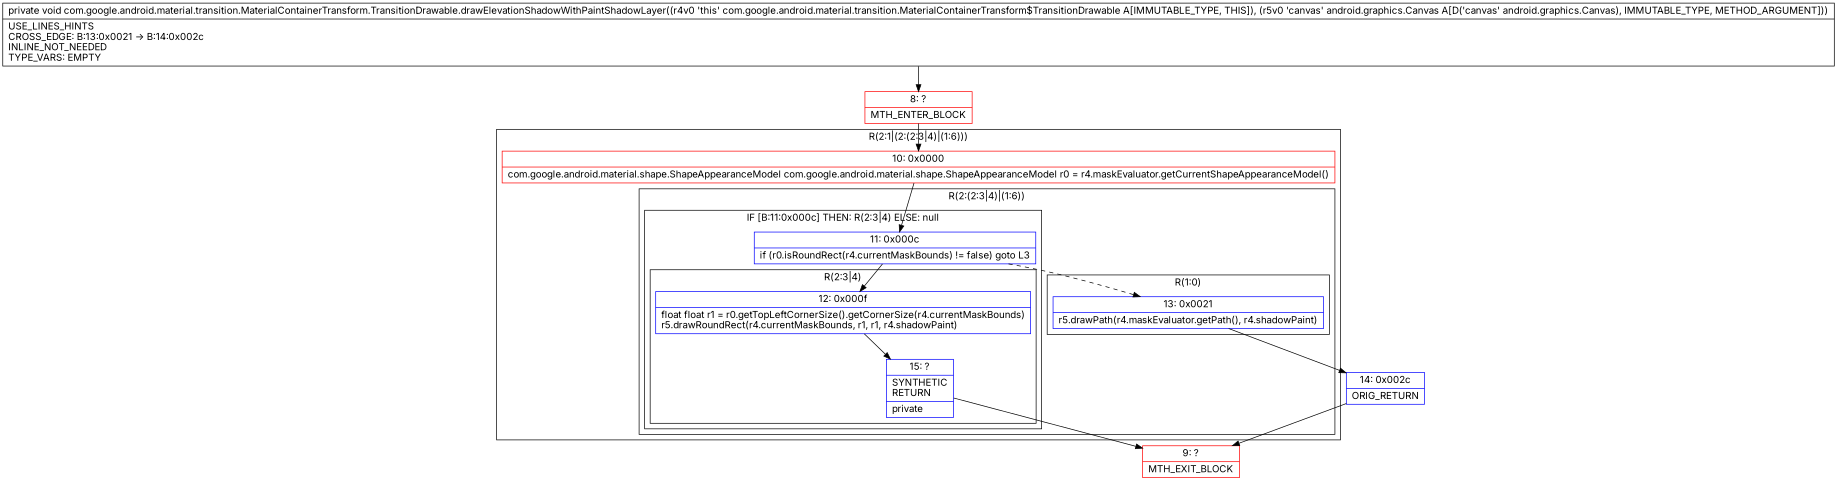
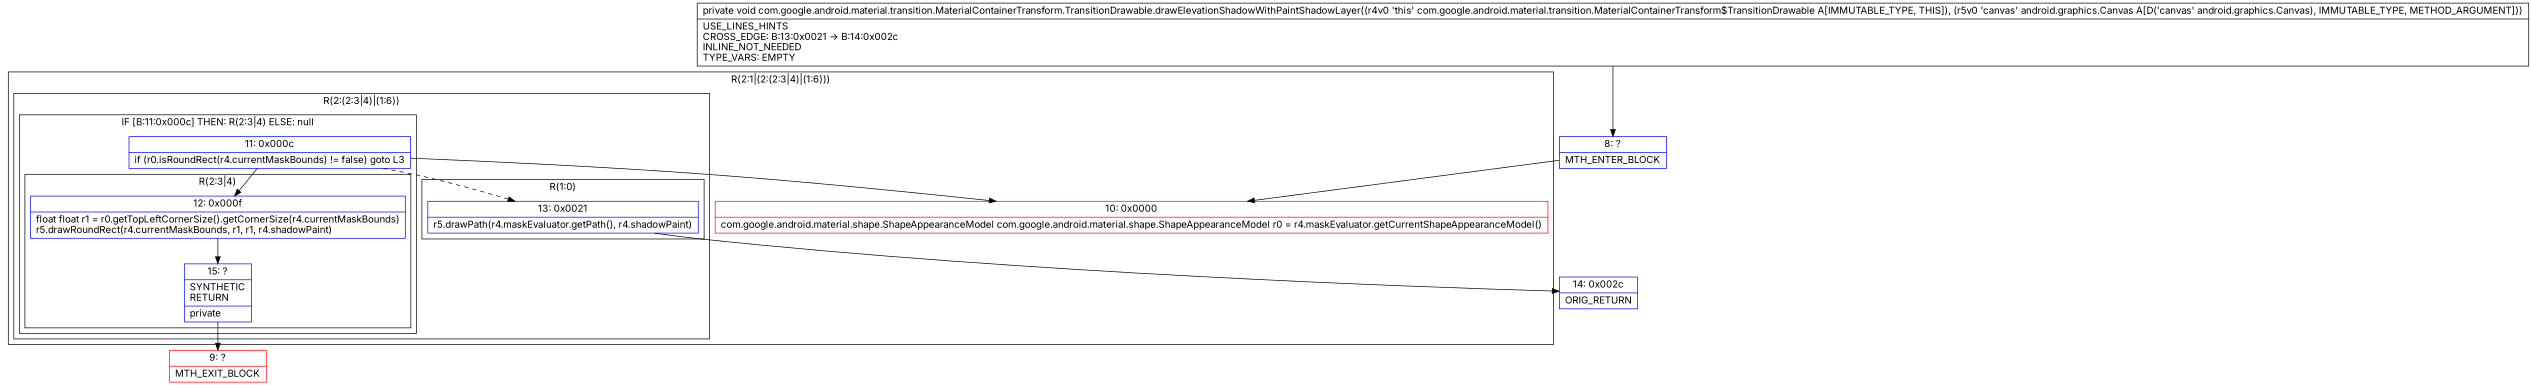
node "8: ?": color red -> blue
edge "10: 0x0000" -> "11: 0x000c": reversed
edge "14: 0x002c" -> "9: ?": removed
